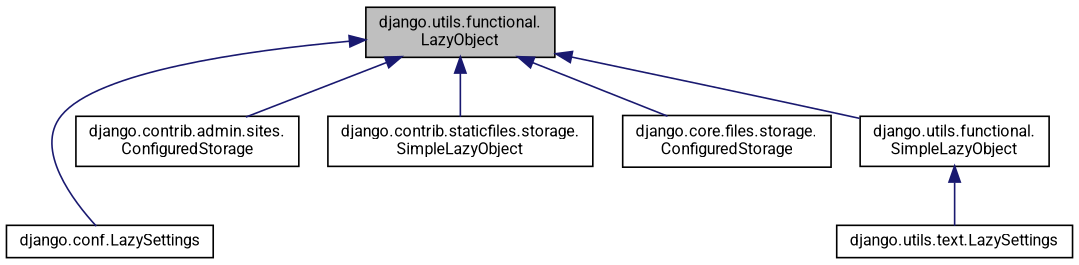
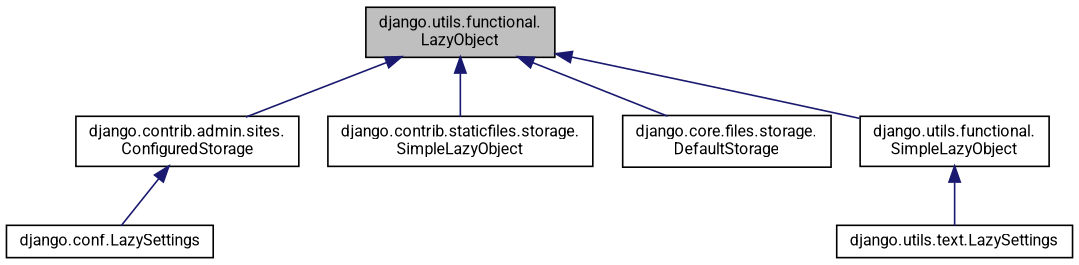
edge "django.conf.LazySettings" -> "django.utils.functional. LazyObject": now "django.conf.LazySettings" -> "django.contrib.admin.sites. ConfiguredStorage"
node "django.core.files.storage. ConfiguredStorage": label "django.core.files.storage. ConfiguredStorage" -> "django.core.files.storage. DefaultStorage"
